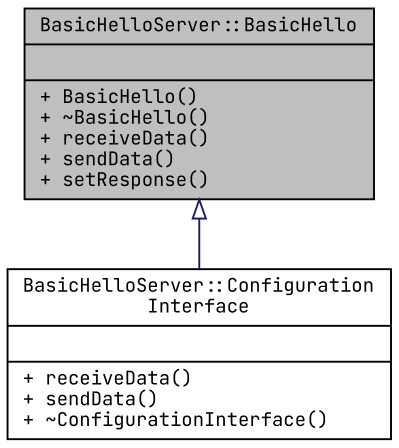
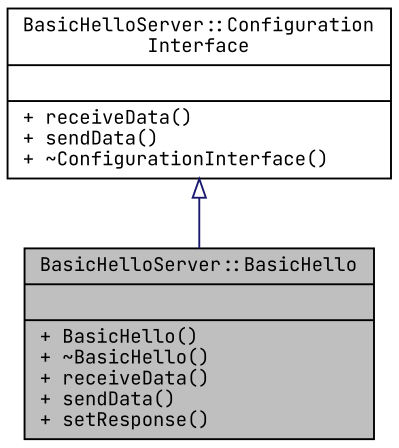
edge "BasicHelloServer::Configuration" -> "BasicHelloServer::BasicHello": reversed
